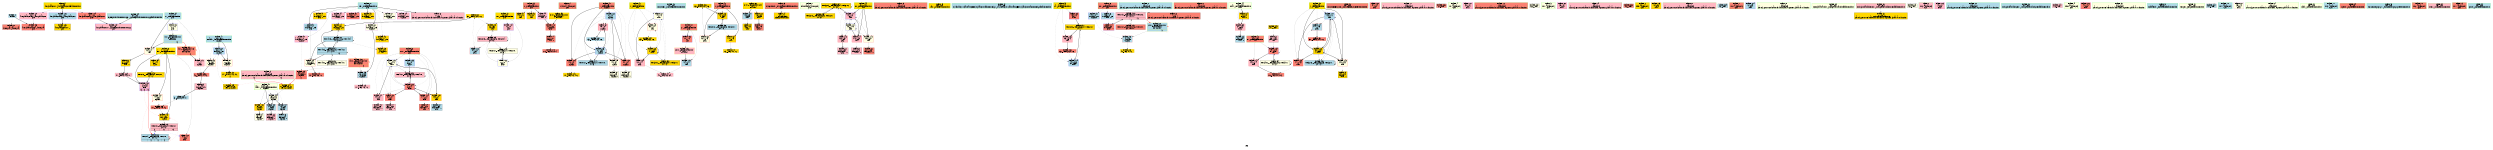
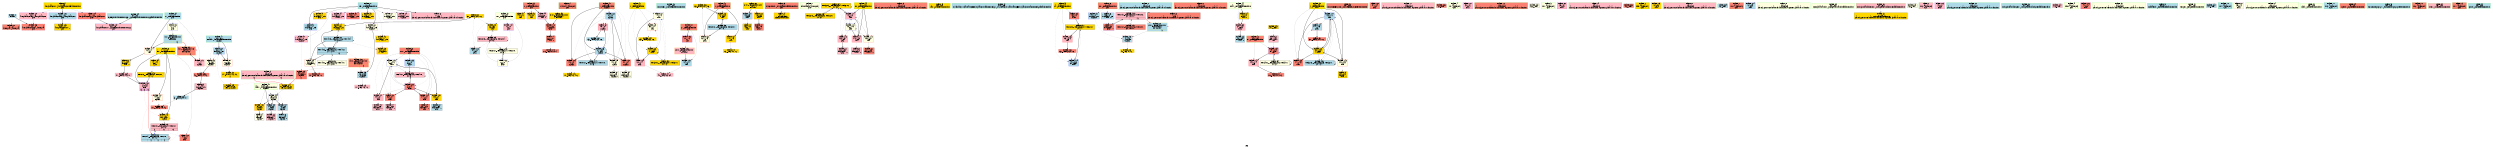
node "NodeID: 31": fillcolor gold -> lightyellow
